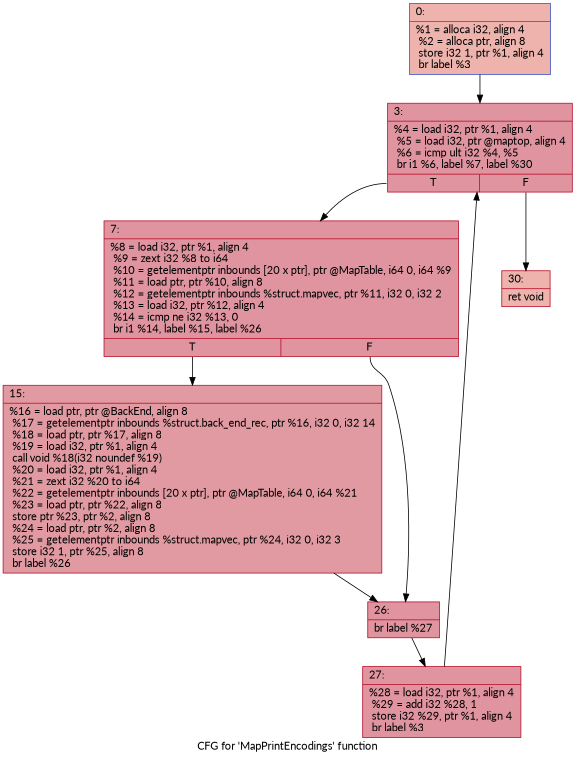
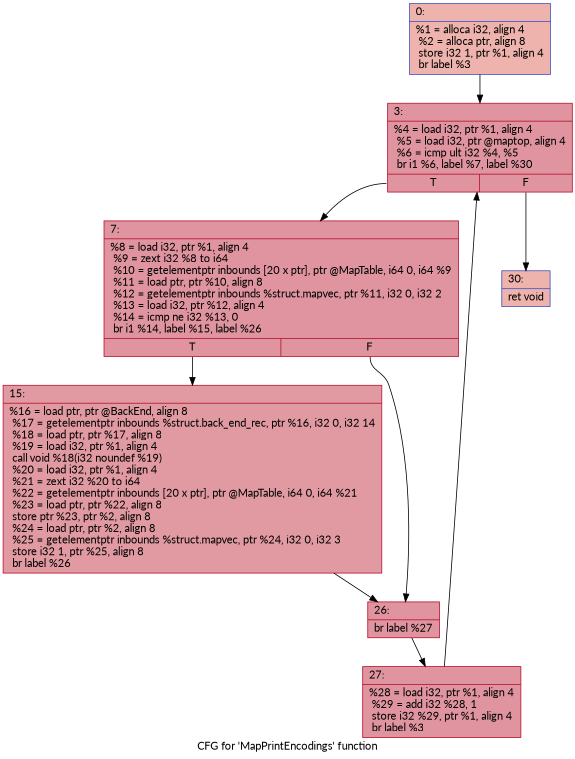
node "30:": color #b70d28ff -> #3d50c3ff
